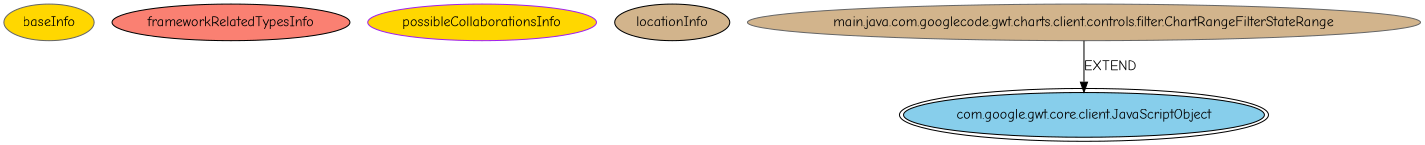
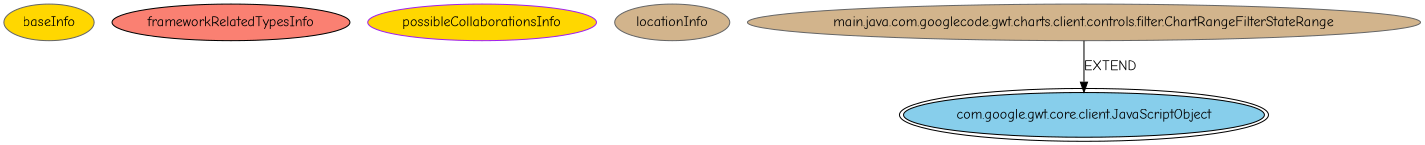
node "locationInfo": color black -> gray40
